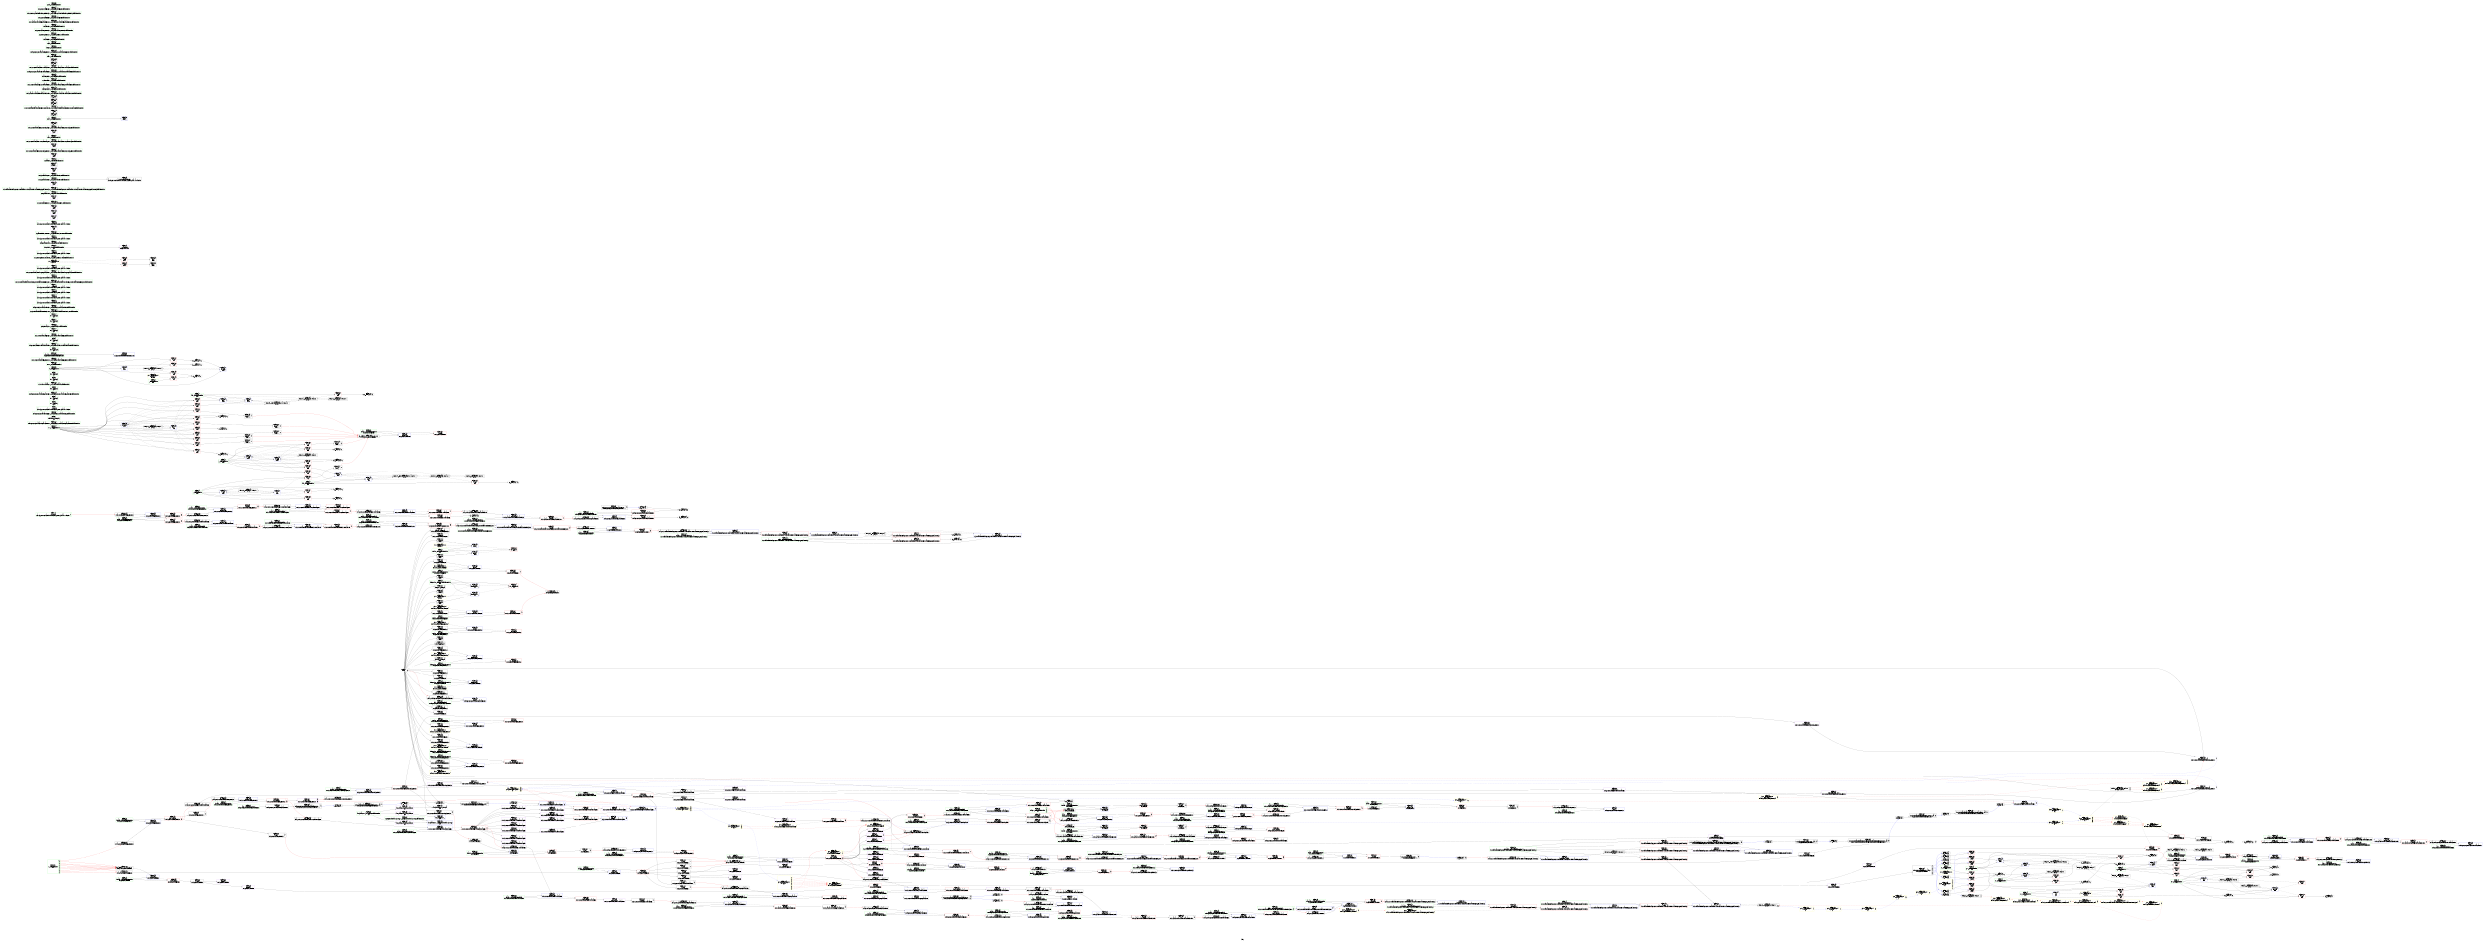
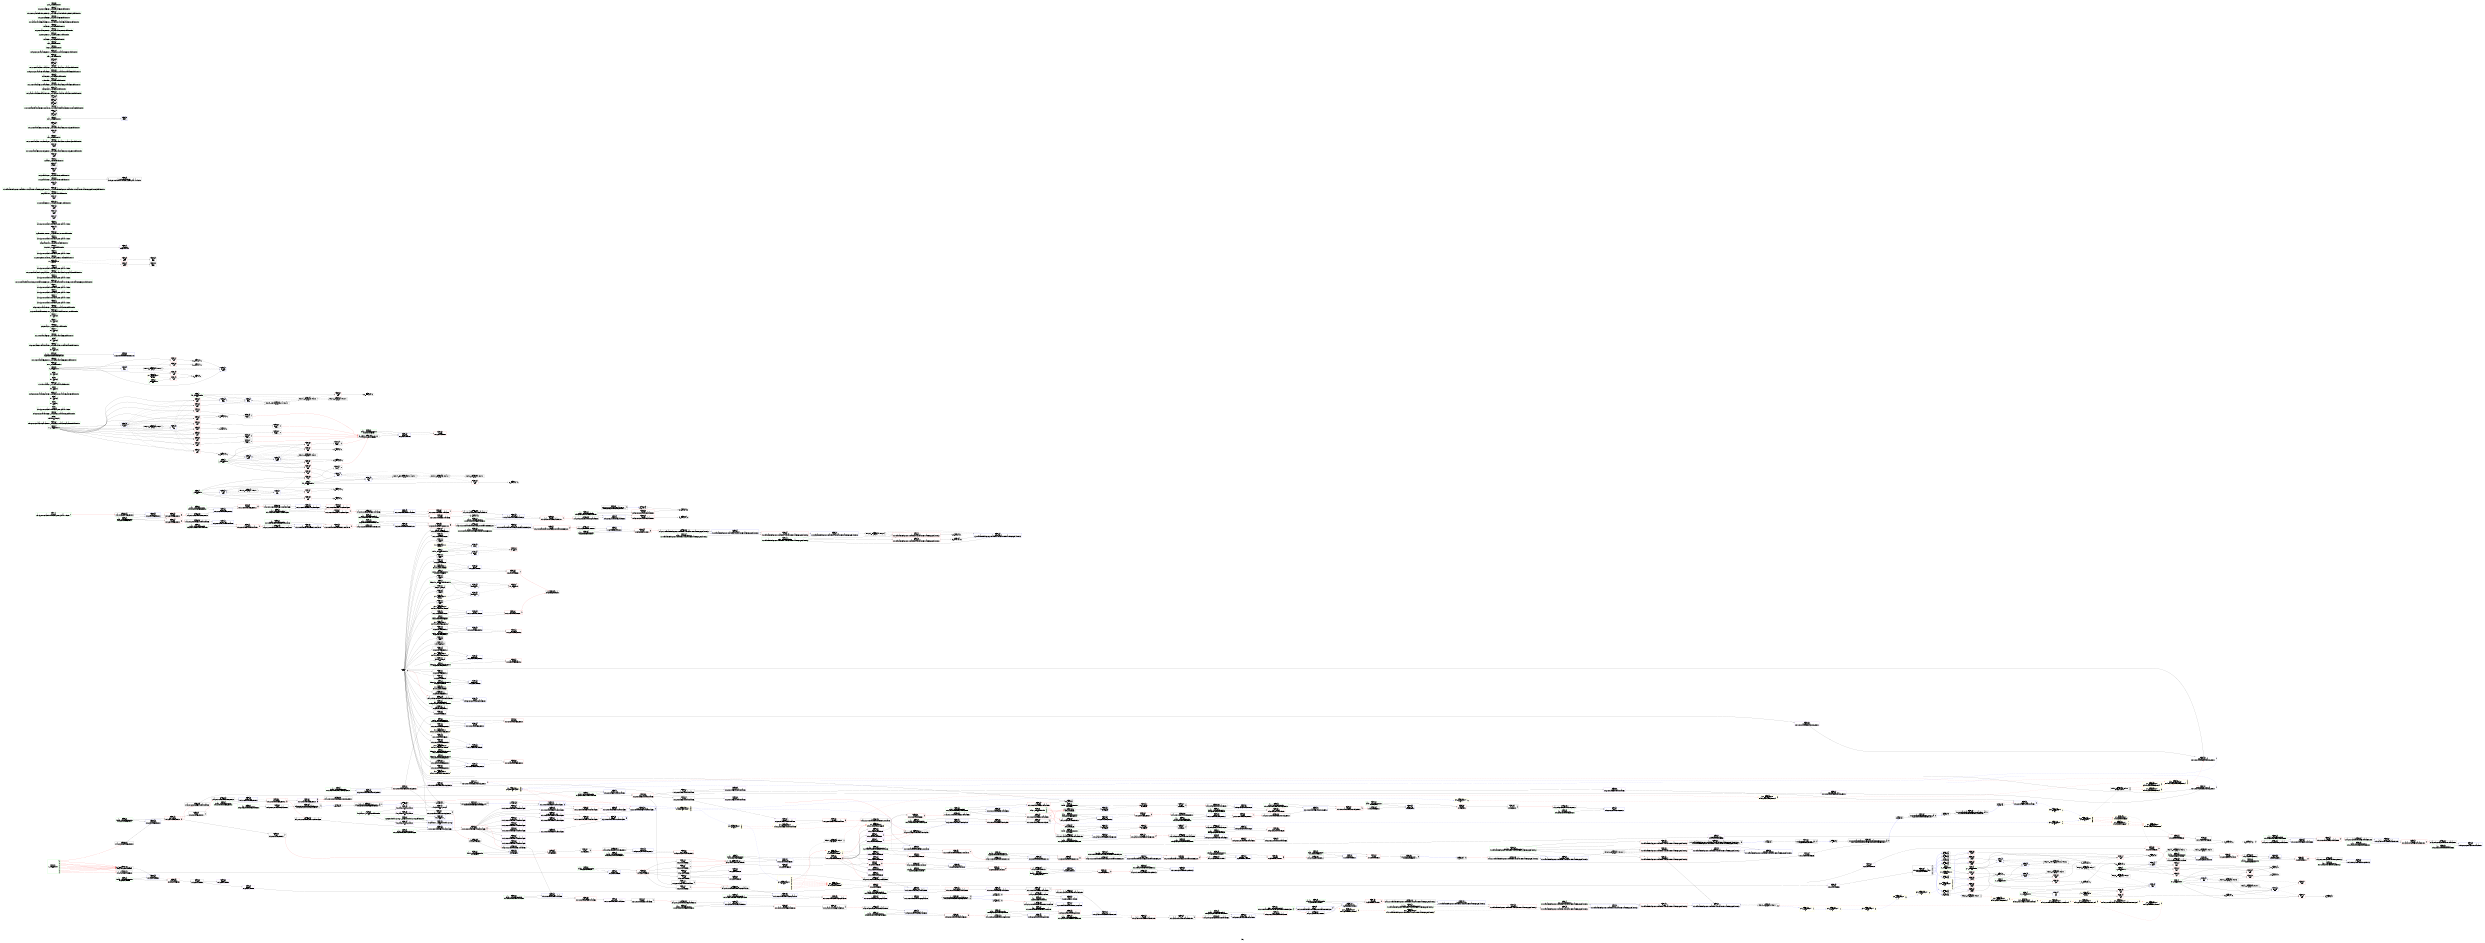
node "NodeID: 829": added
